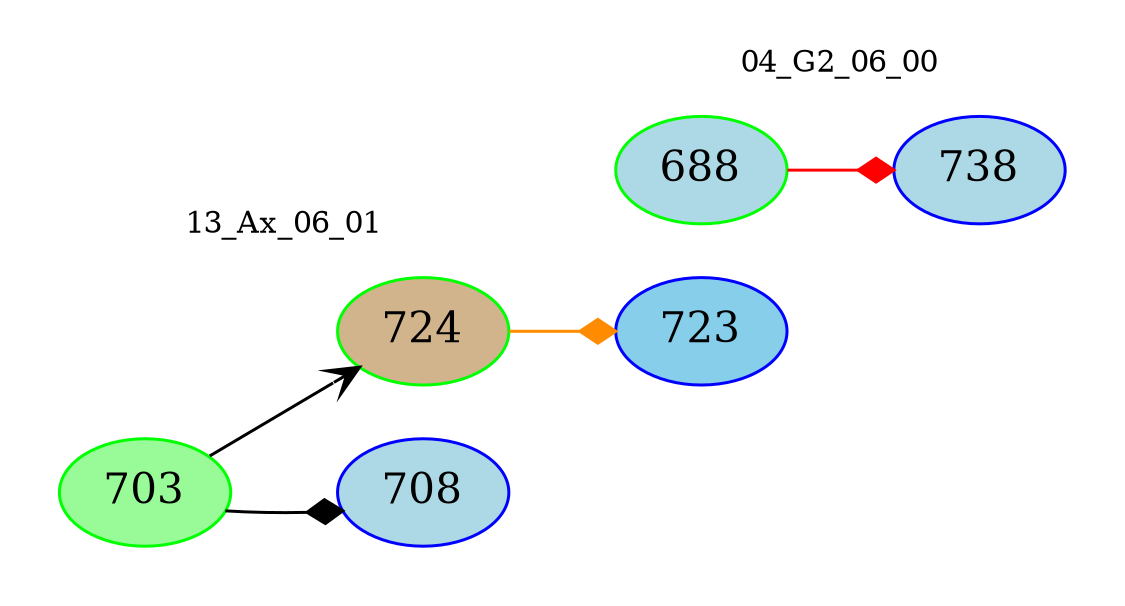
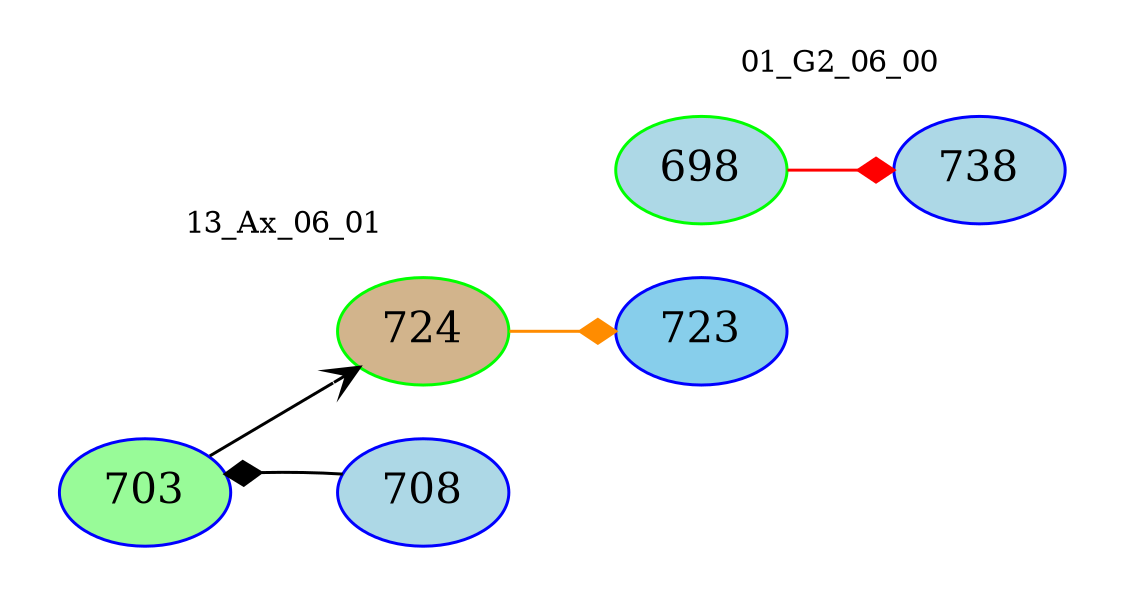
cluster "04_G2_06_00": label "04_G2_06_00" -> "01_G2_06_00"
node "688": label "688" -> "698"
node "703": color green -> blue
edge "703" -> "708": reversed
